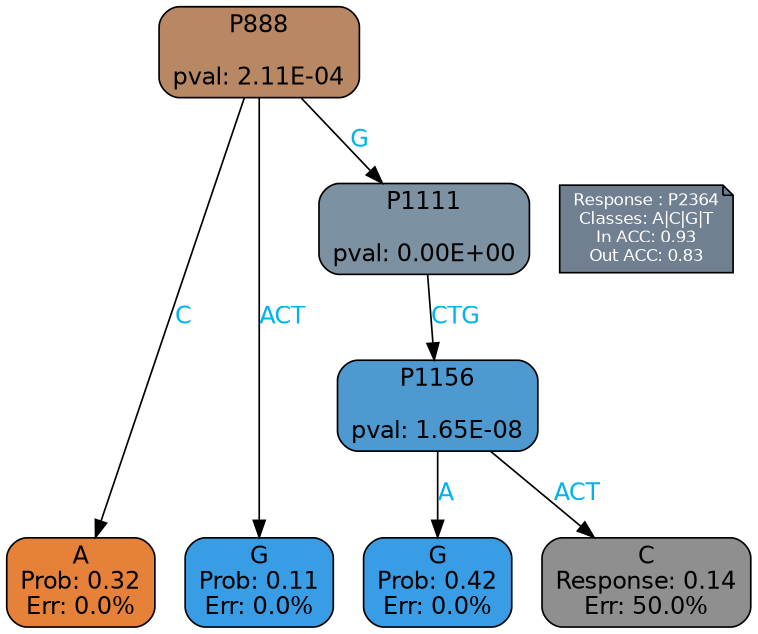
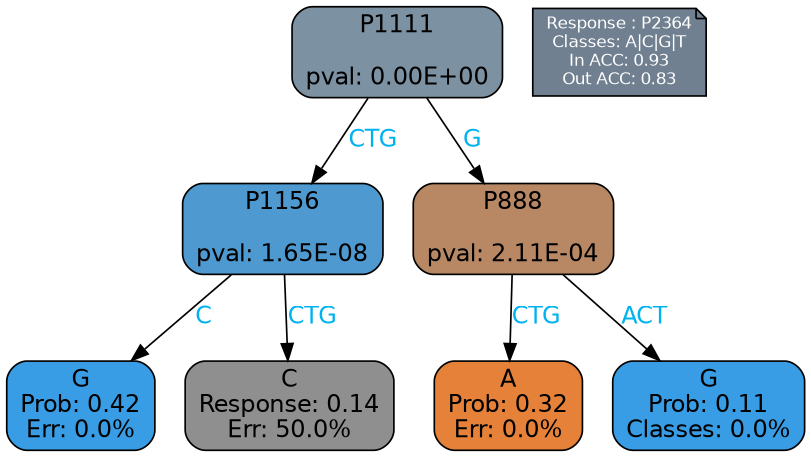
edge "P888 pval: 2.11E-04" -> "P1111 pval: 0.00E+00": reversed
edge "P888 pval: 2.11E-04" -> "A Prob: 0.32 Err: 0.0%": label "C" -> "CTG"
edge "P1156 pval: 1.65E-08" -> "G Prob: 0.42 Err: 0.0%": label "A" -> "C"
edge "P1156 pval: 1.65E-08" -> "C Response: 0.14 Err: 50.0%": label "ACT" -> "CTG"
node "G Prob: 0.11 Err: 0.0%": label "G Prob: 0.11 Err: 0.0%" -> "G Prob: 0.11 Classes: 0.0%"
